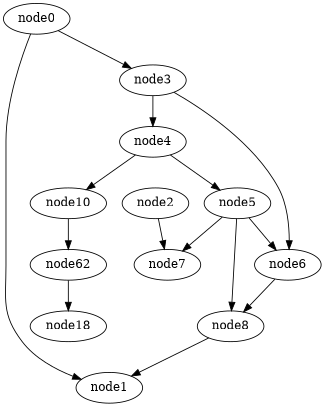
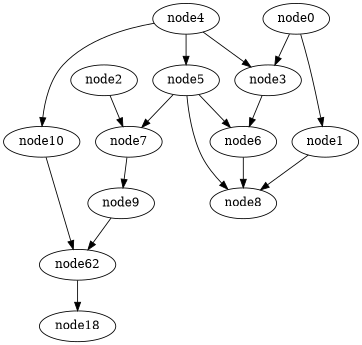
edge "node3" -> "node4": reversed
node "node9": added
edge "node8" -> "node1": reversed
